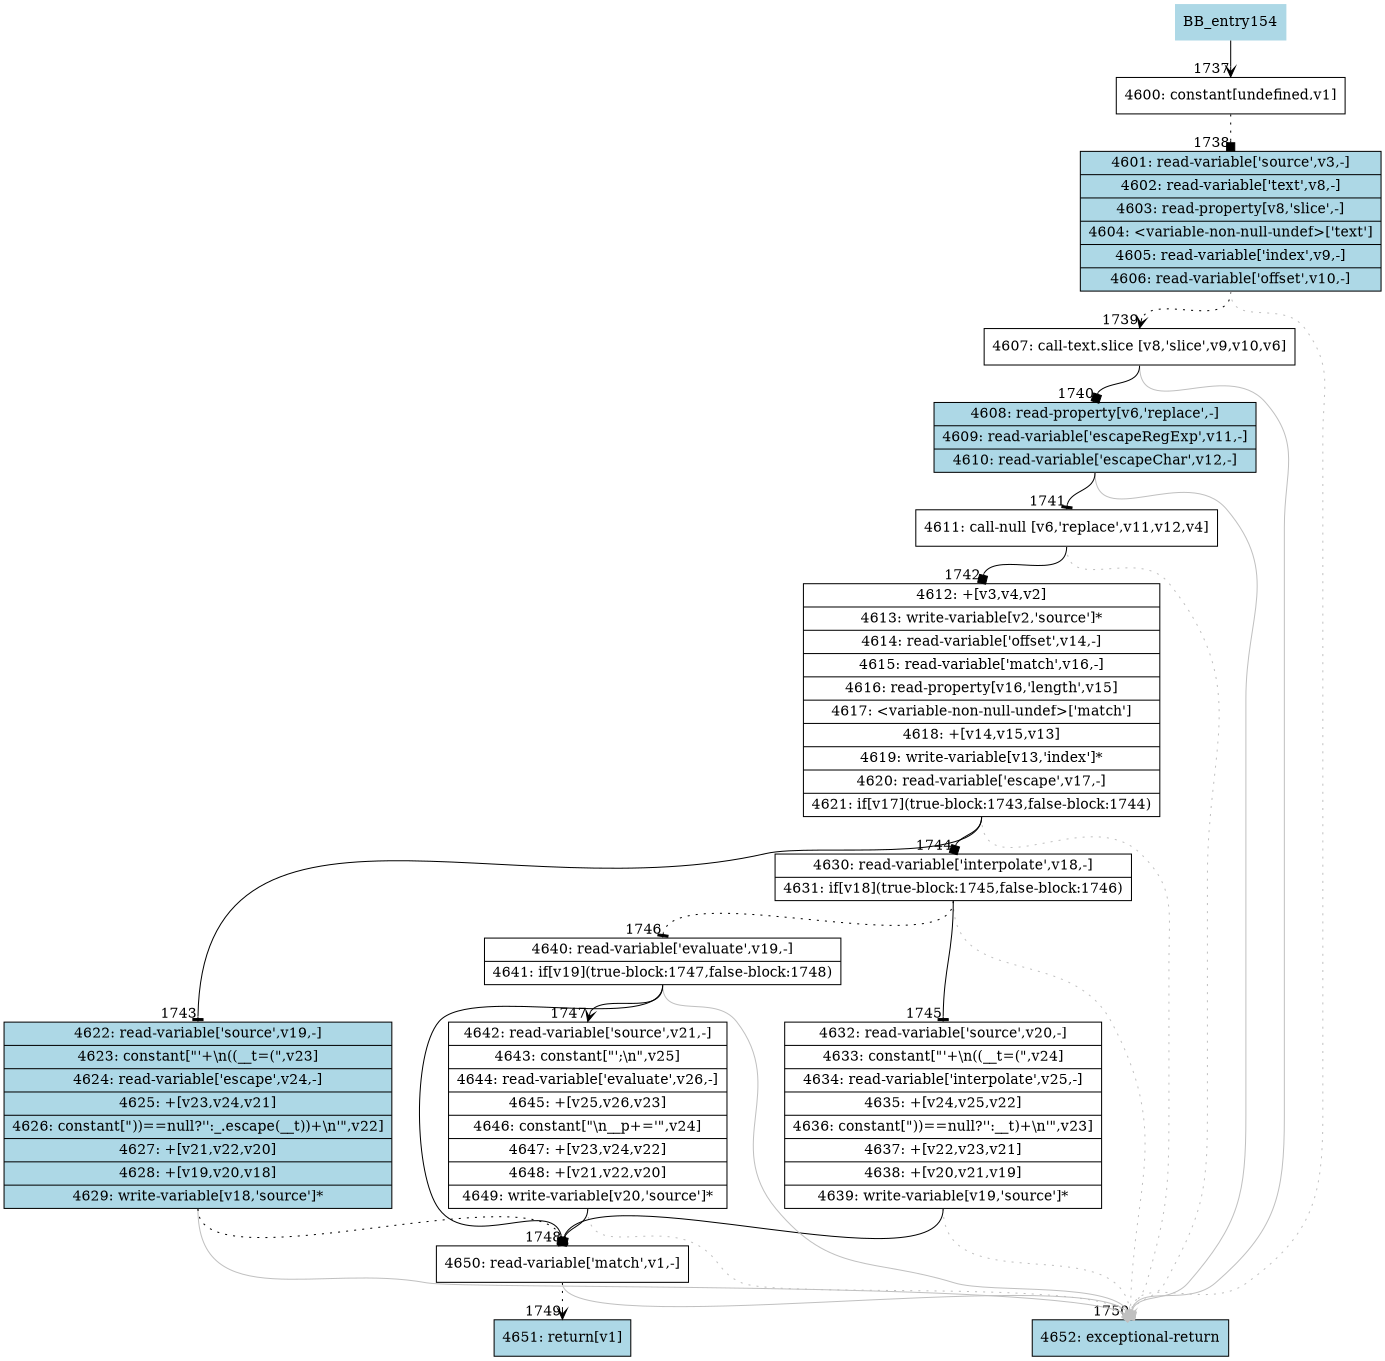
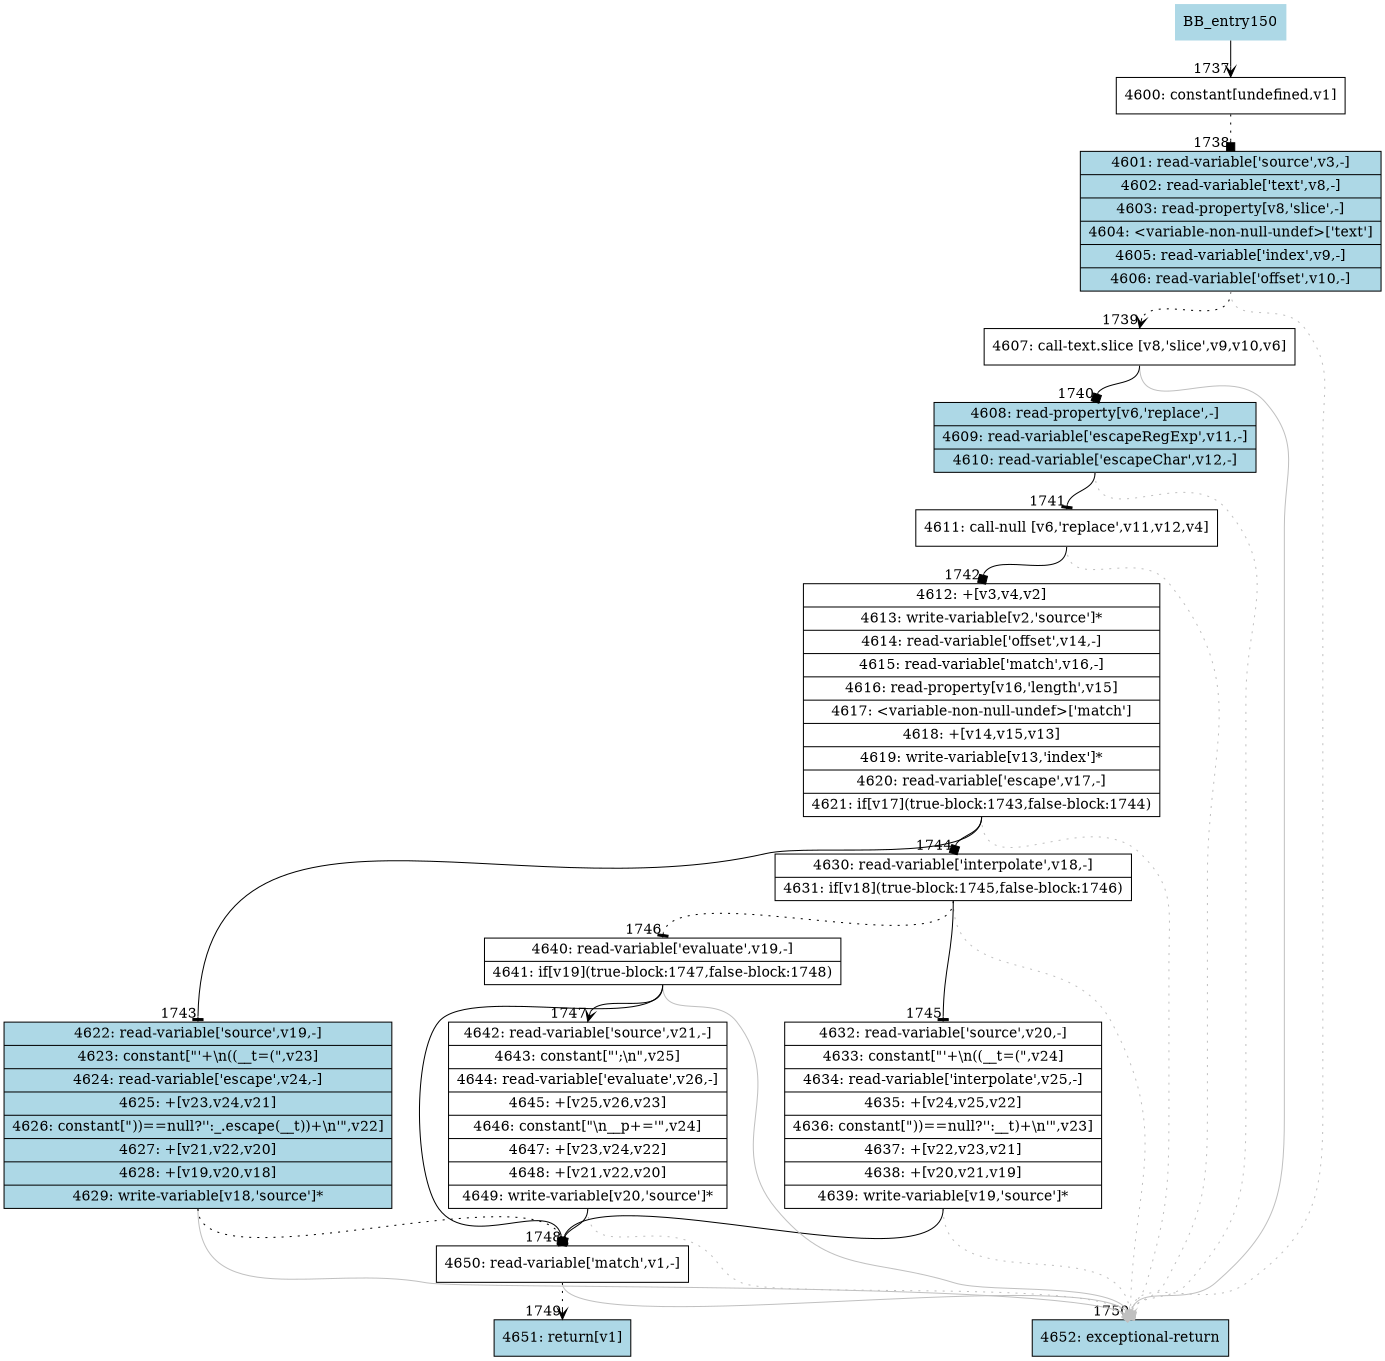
node "BB_entry154": label "BB_entry154" -> "BB_entry150"
edge "4608: read-property[v6,'replace',-]" -> "4652: exceptional-return": style solid -> dotted
